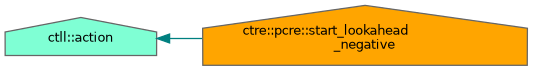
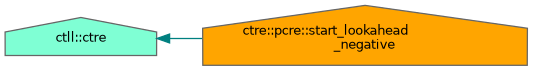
node "ctll::action": label "ctll::action" -> "ctll::ctre"
